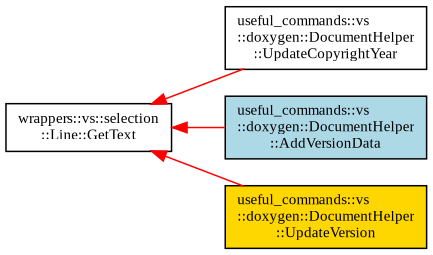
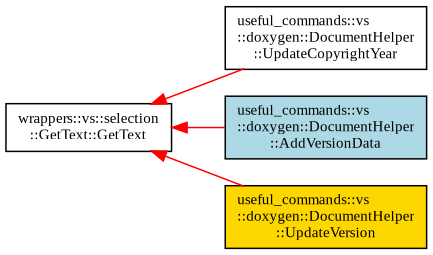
node "wrappers::vs::selection ::Line::GetText": label "wrappers::vs::selection ::Line::GetText" -> "wrappers::vs::selection ::GetText::GetText"
